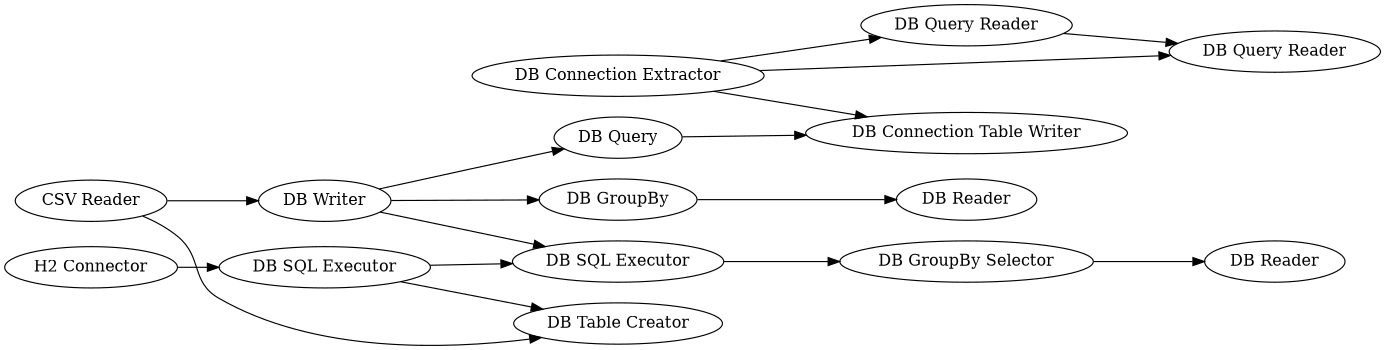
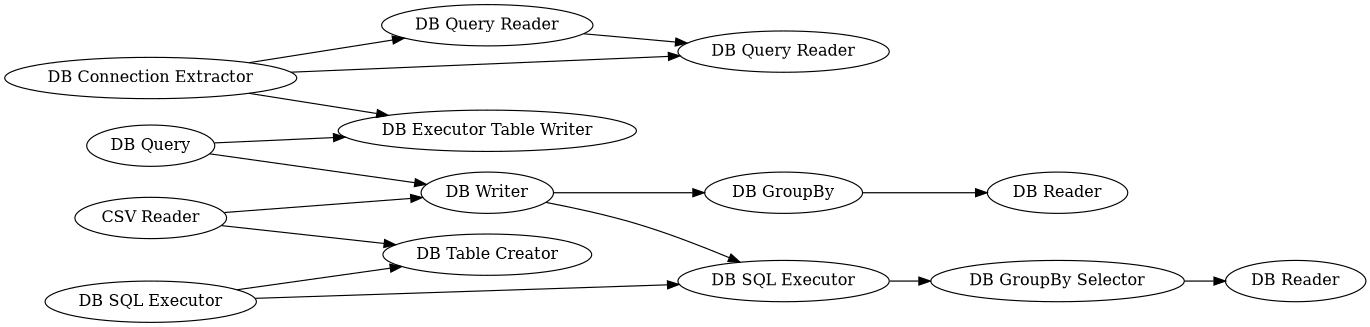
node "DB Connection Table Writer": label "DB Connection Table Writer" -> "DB Executor Table Writer"
edge "DB Writer" -> "DB Query": reversed
node "H2 Connector": removed
